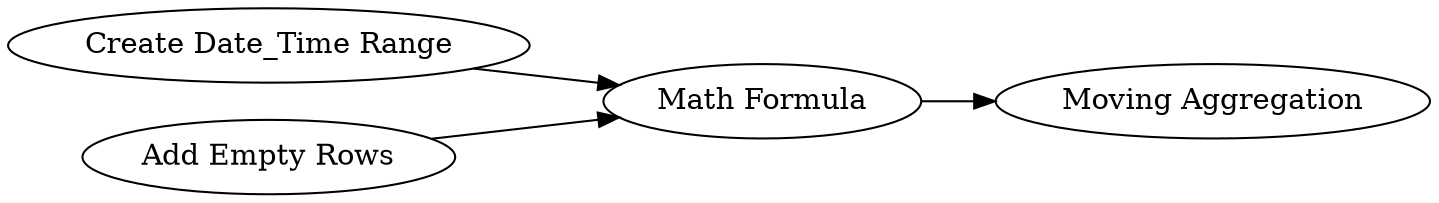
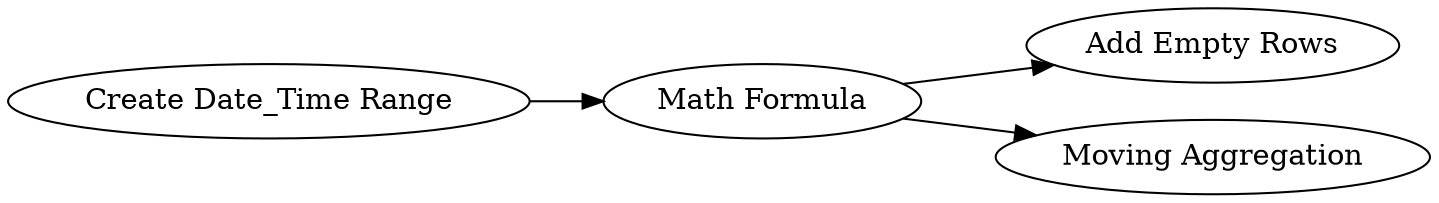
edge "Add Empty Rows" -> "Math Formula": reversed
